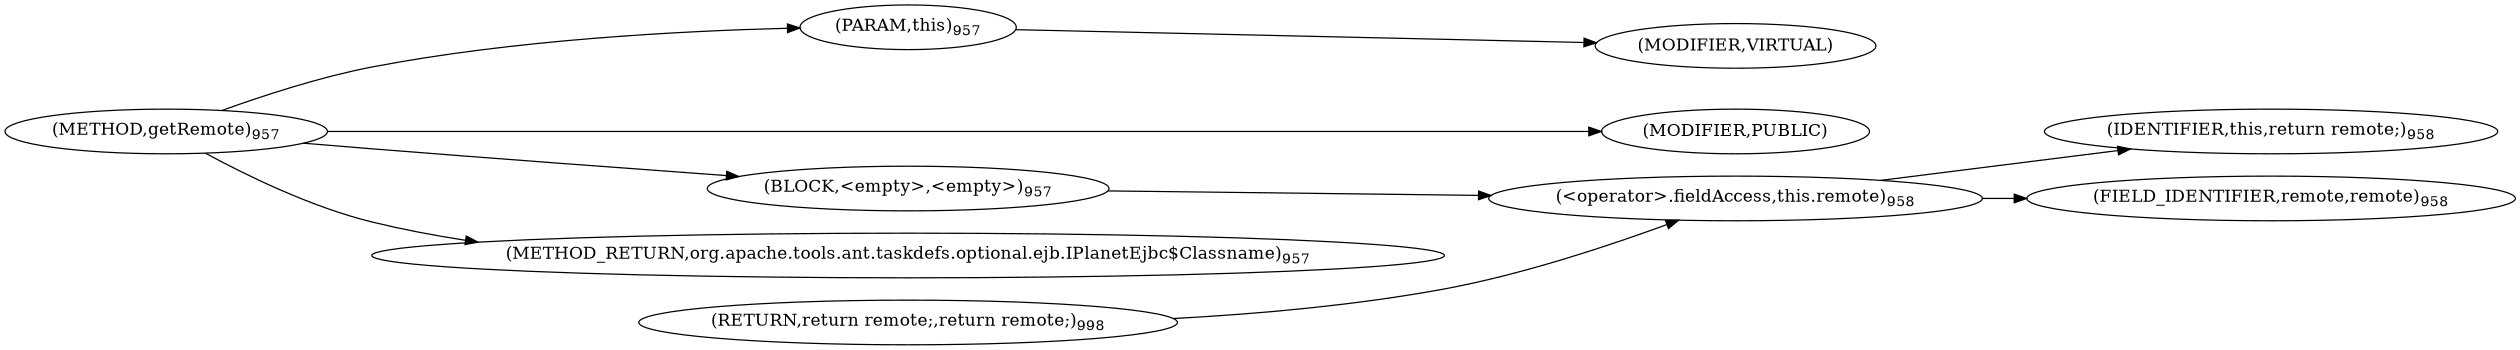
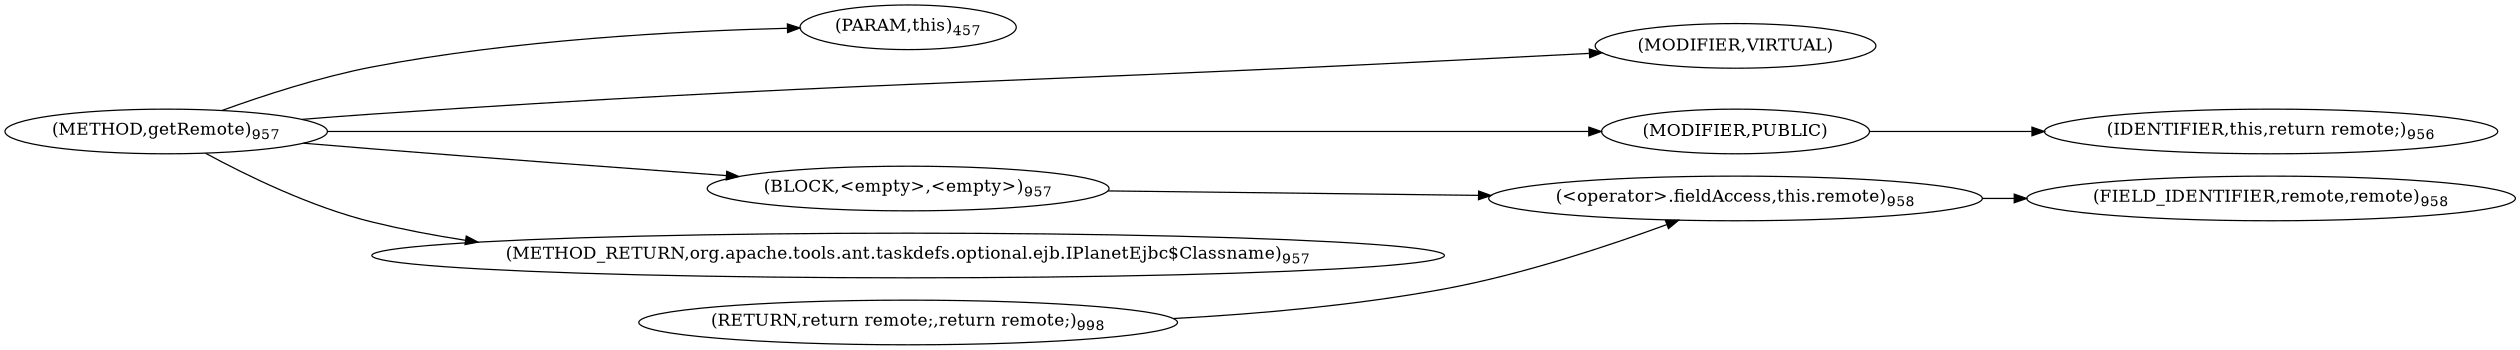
node "(PARAM,this)": text "957" -> "457"
edge "(PARAM,this)" -> "(MODIFIER,VIRTUAL)": now "(METHOD,getRemote)" -> "(MODIFIER,VIRTUAL)"
node "(IDENTIFIER,this,return remote;)": text "958" -> "956"
edge "(<operator>.fieldAccess,this.remote)" -> "(IDENTIFIER,this,return remote;)": now "(MODIFIER,PUBLIC)" -> "(IDENTIFIER,this,return remote;)"
